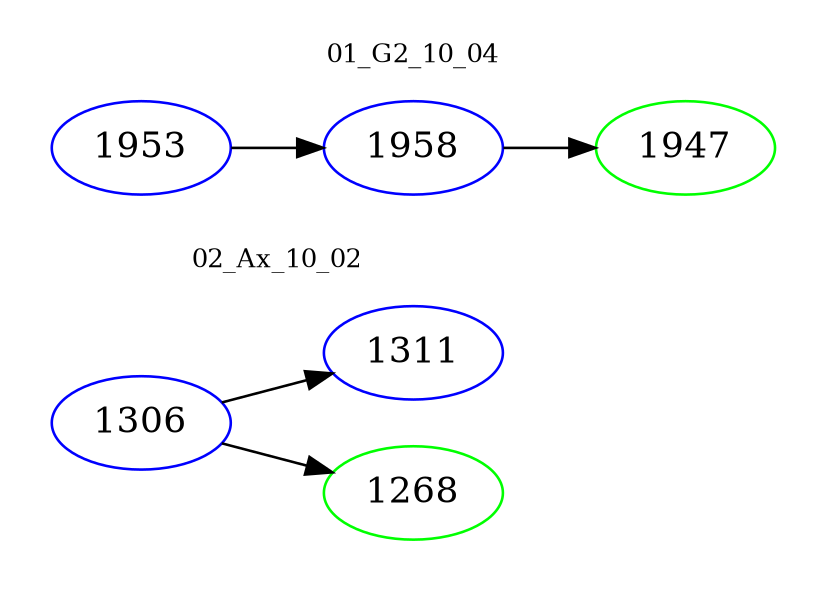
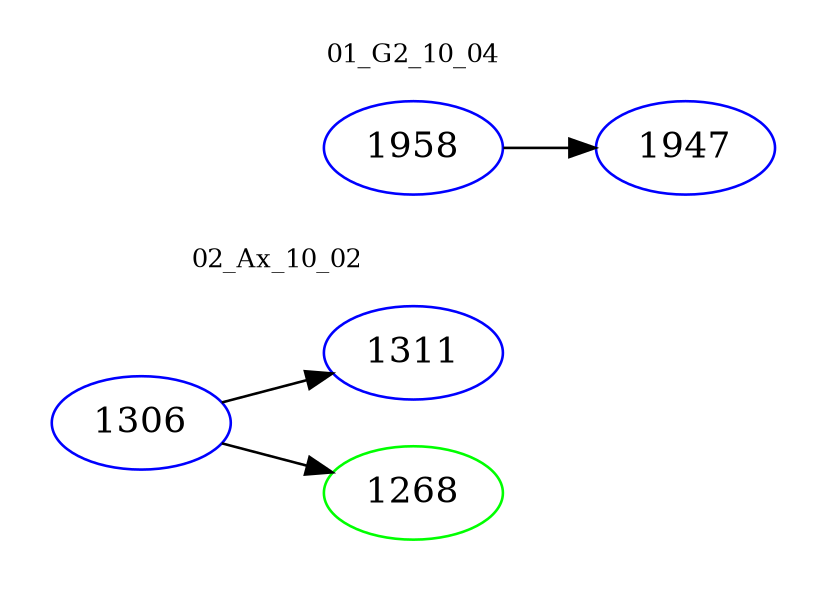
node "1953": removed
node "1947": color green -> blue
